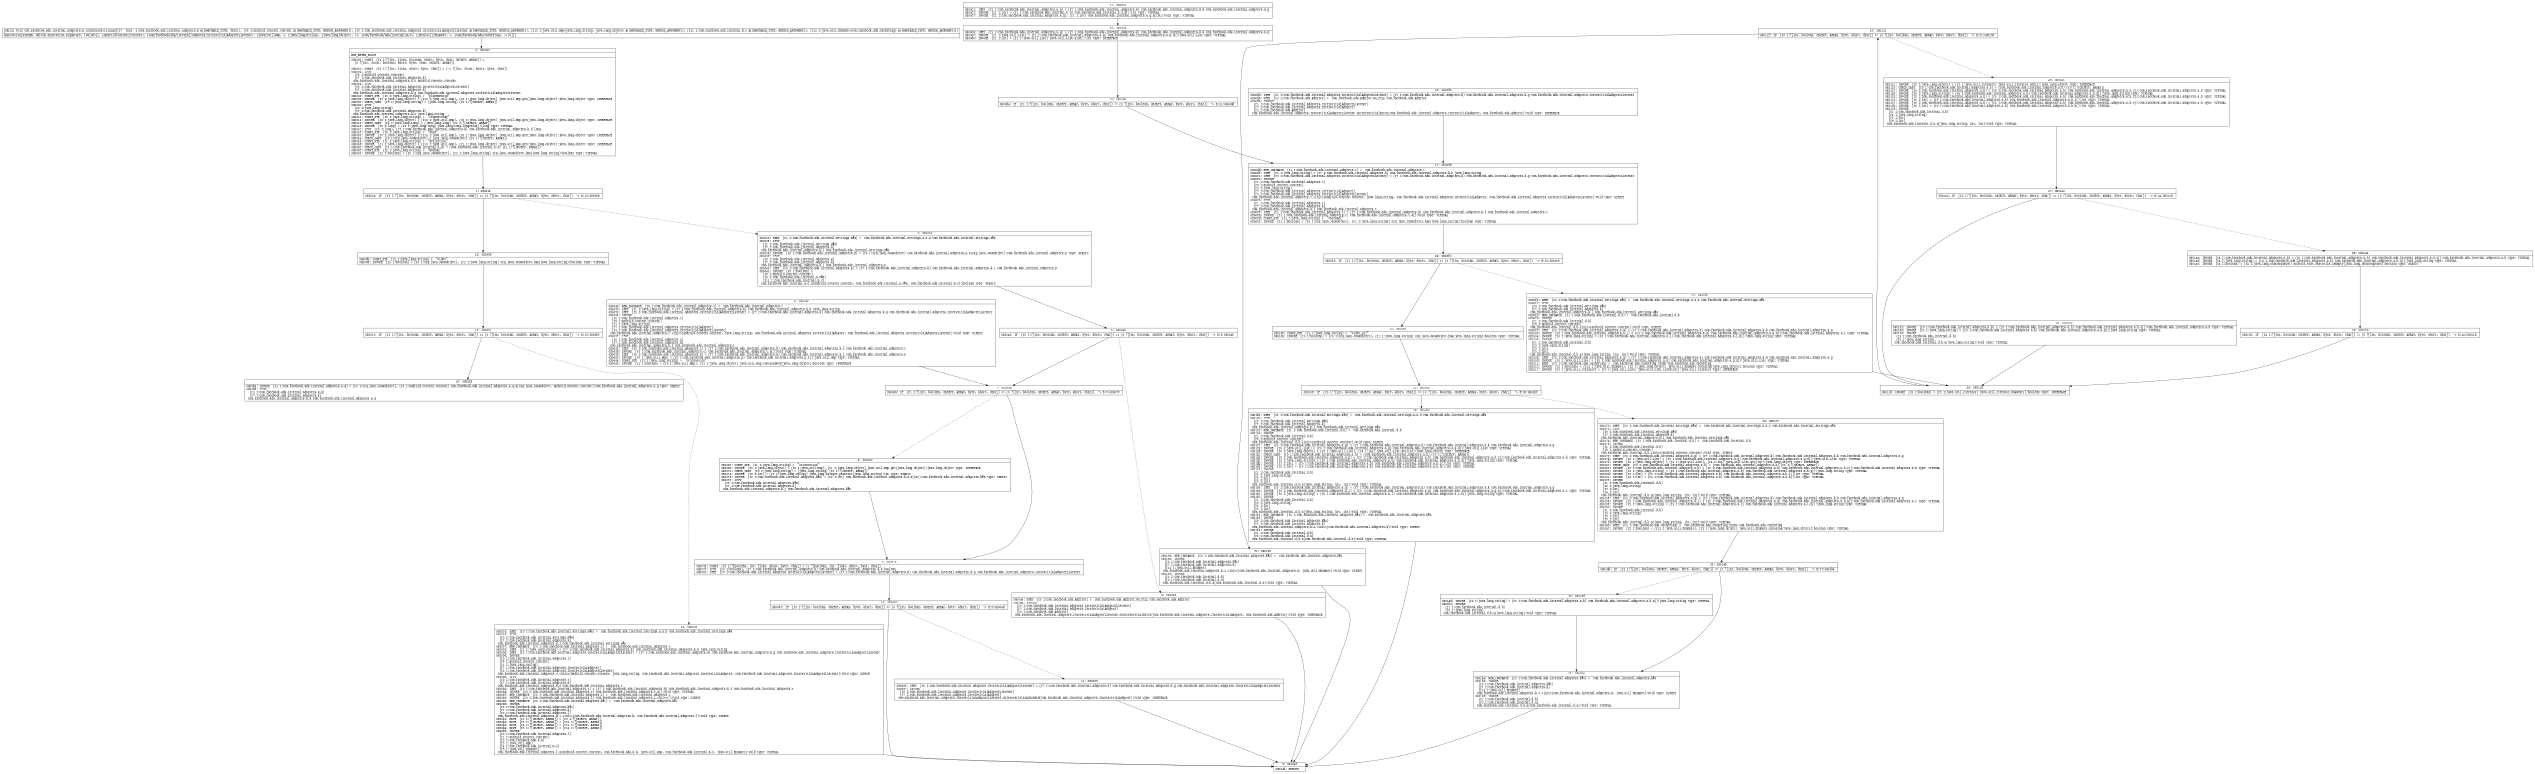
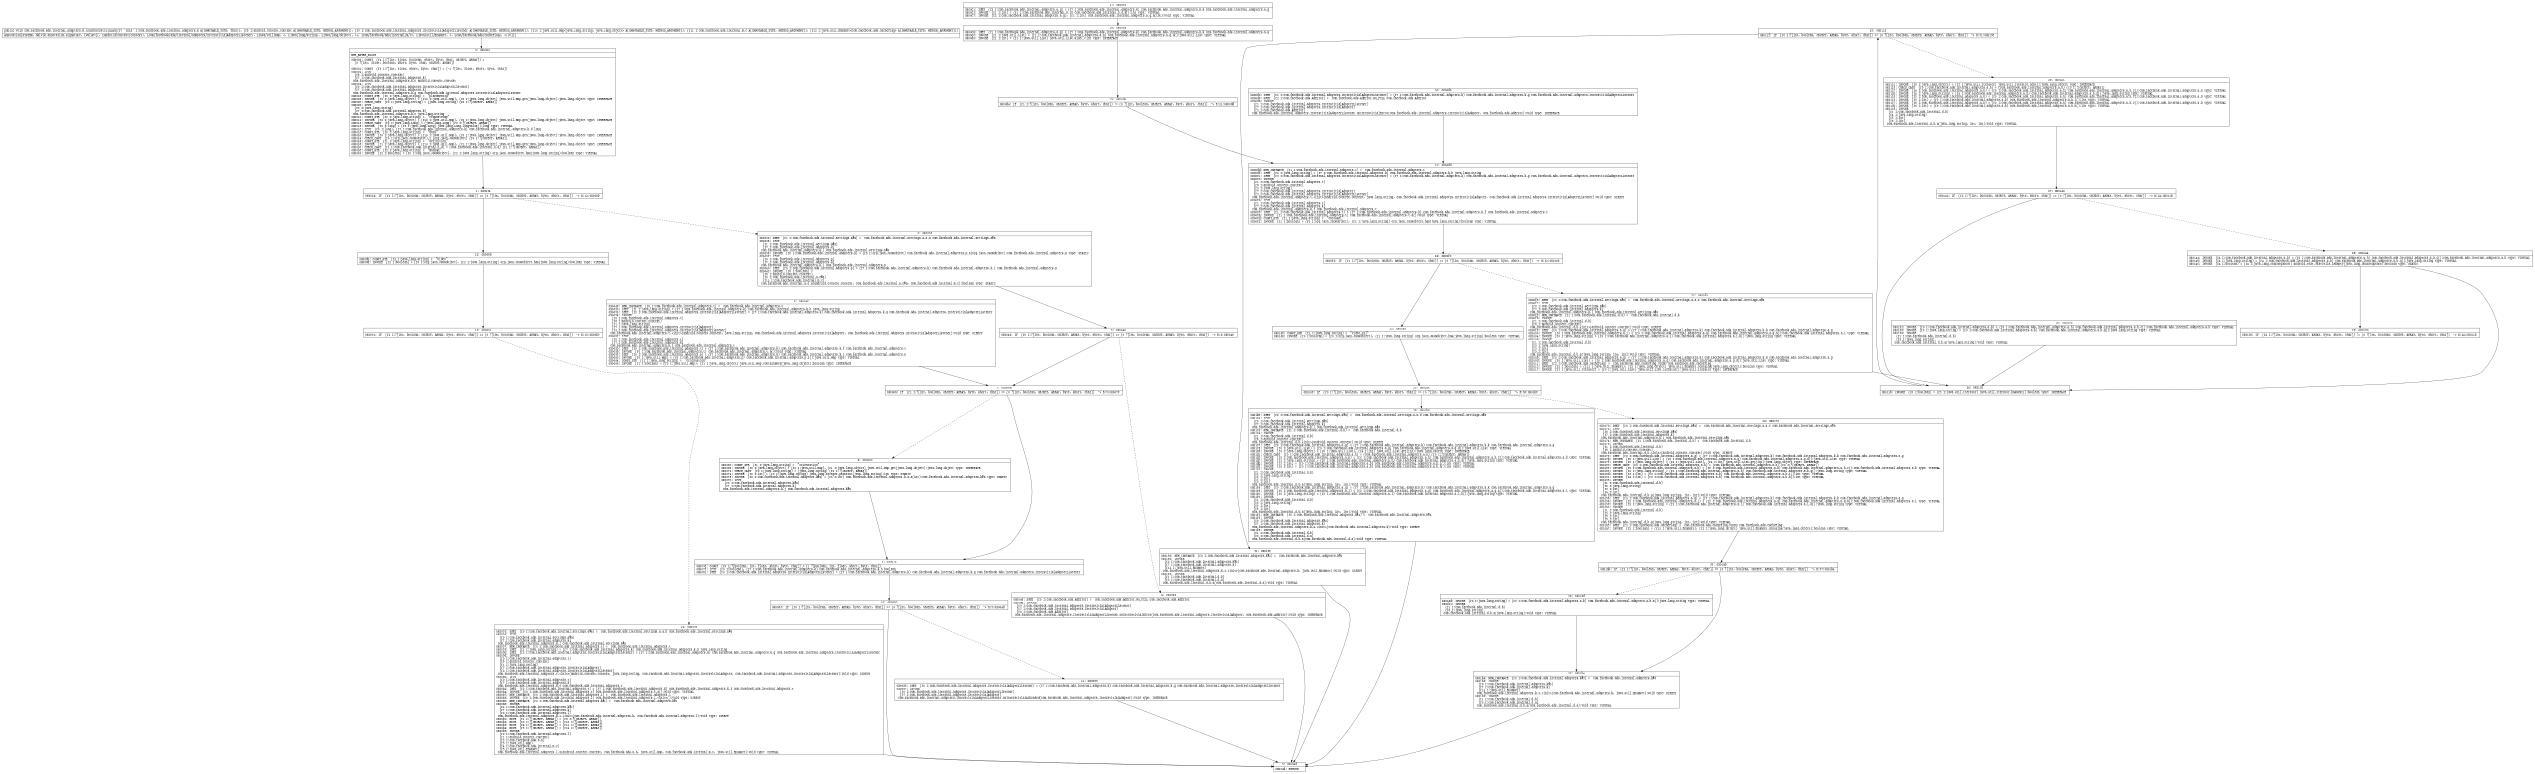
edge "29: 0x0150" -> "24: 0x011b": now "28: 0x0144" -> "24: 0x011b"
node "15: 0x00b9": removed
